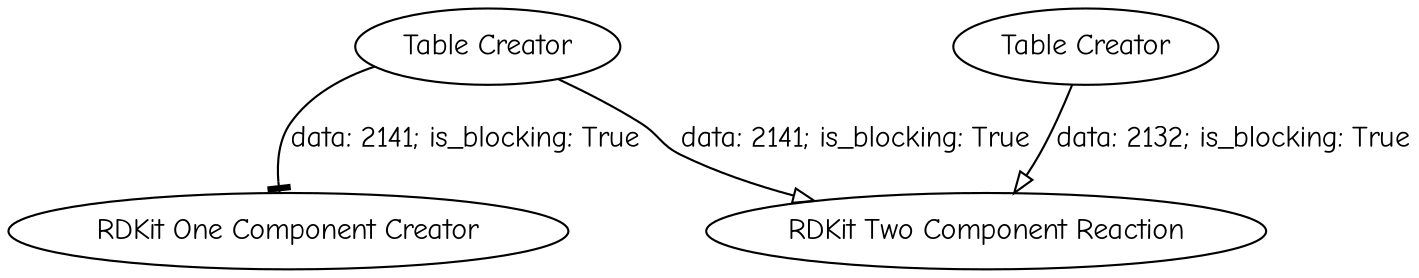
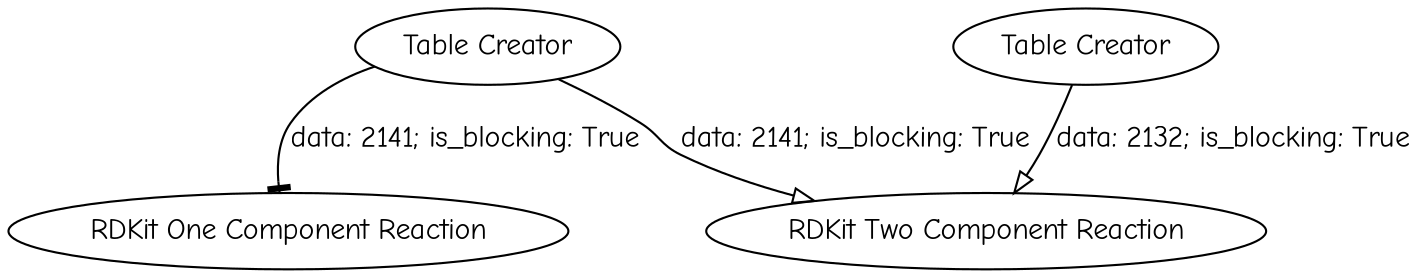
node "RDKit One Component Creator": label "RDKit One Component Creator" -> "RDKit One Component Reaction"
